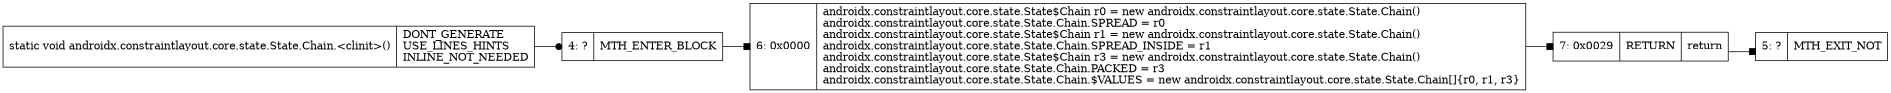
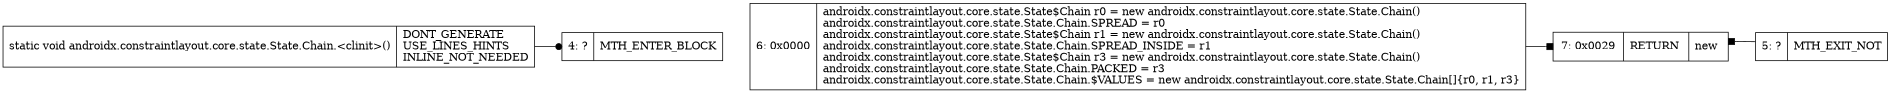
node "7: 0x0029": text "return" -> "new"
edge "4: ?" -> "6: 0x0000": removed
edge "7: 0x0029" -> "5: ?": reversed
